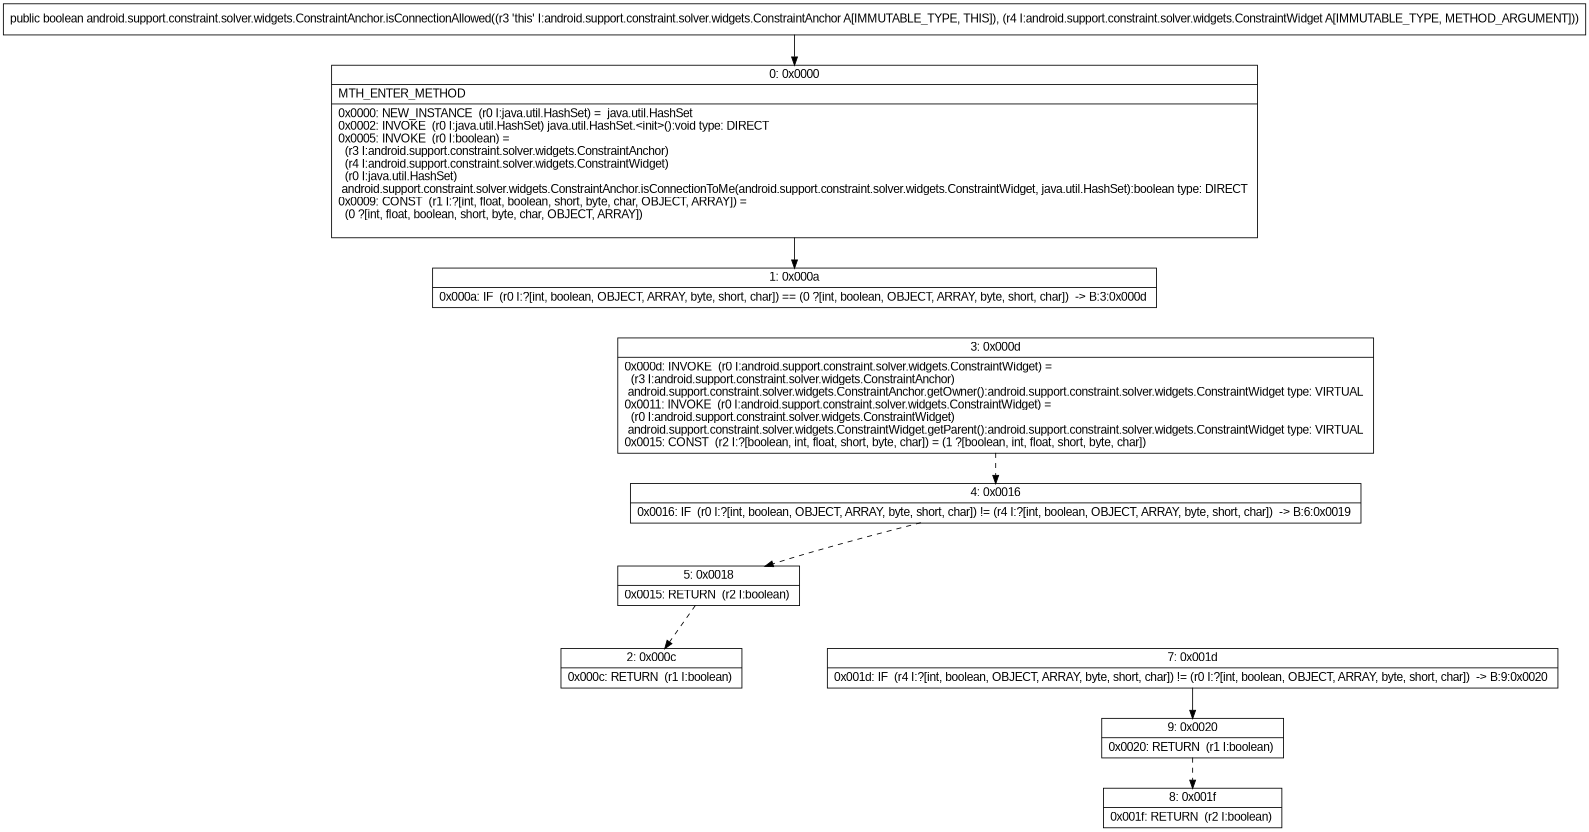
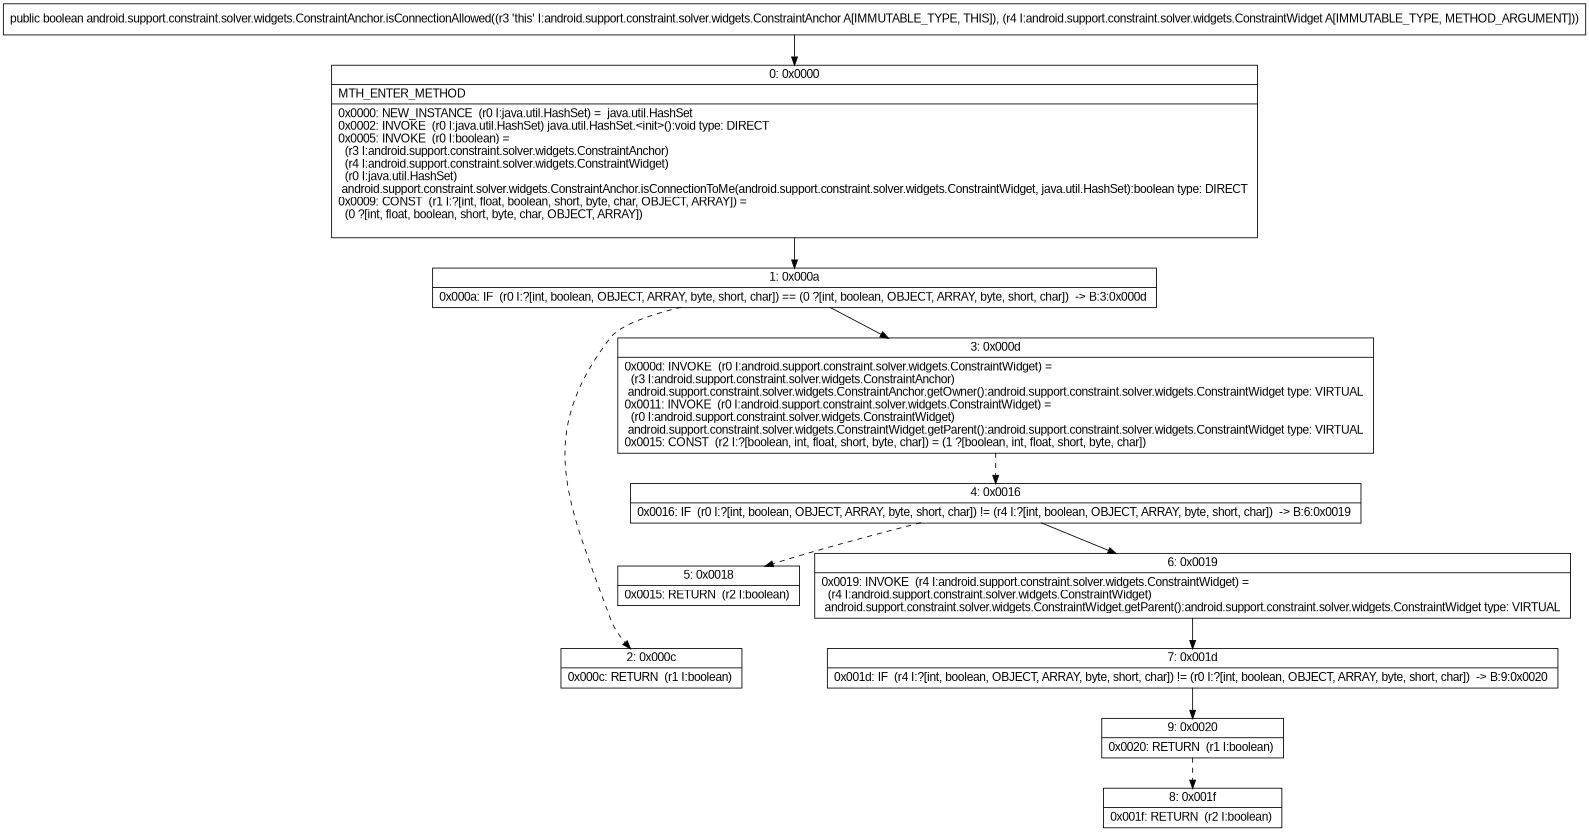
edge "1: 0x000a" -> "3: 0x000d": added
node "6: 0x0019": added
edge "5: 0x0018" -> "2: 0x000c": now "1: 0x000a" -> "2: 0x000c"
